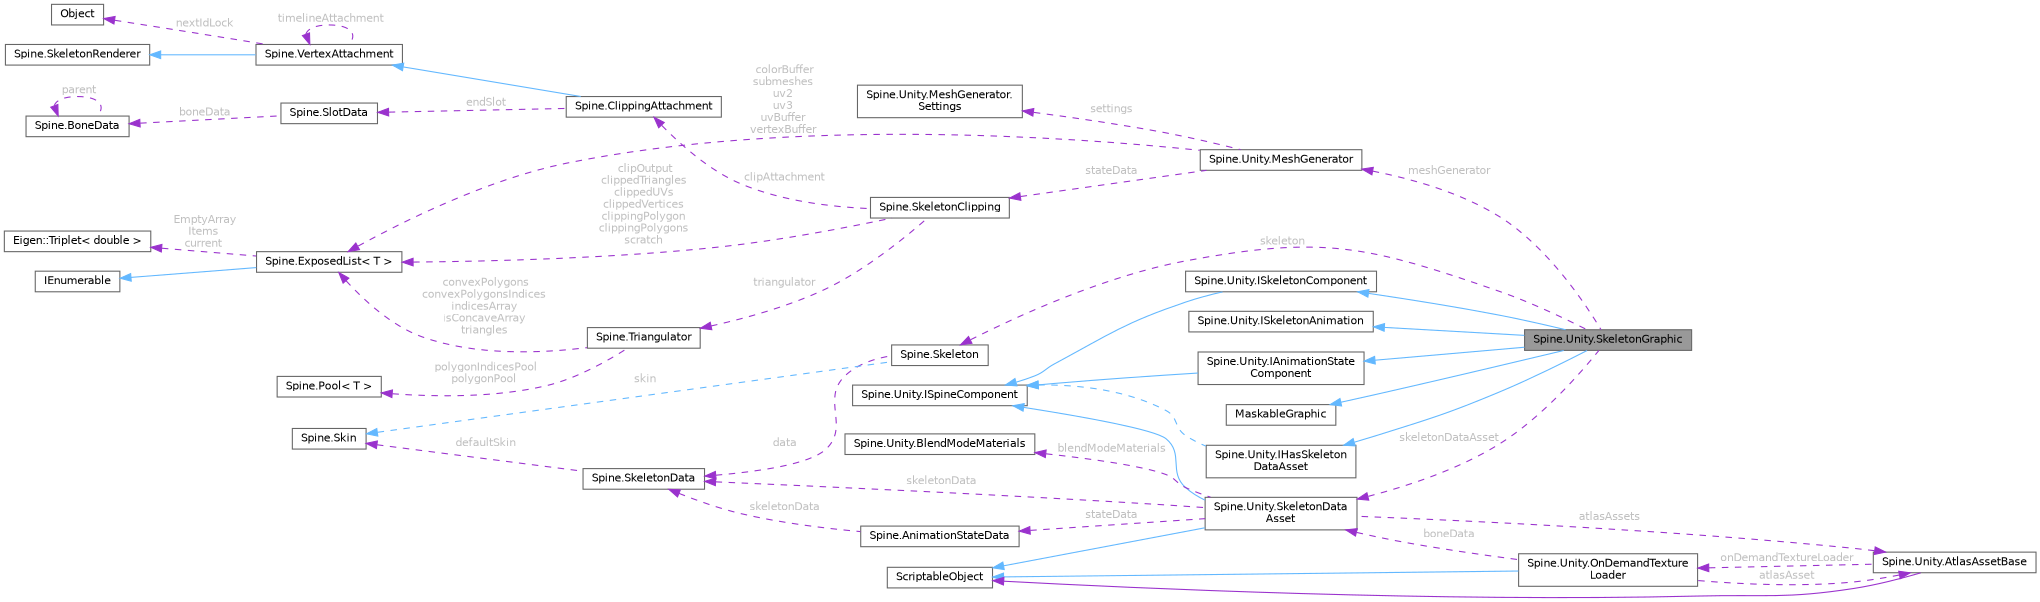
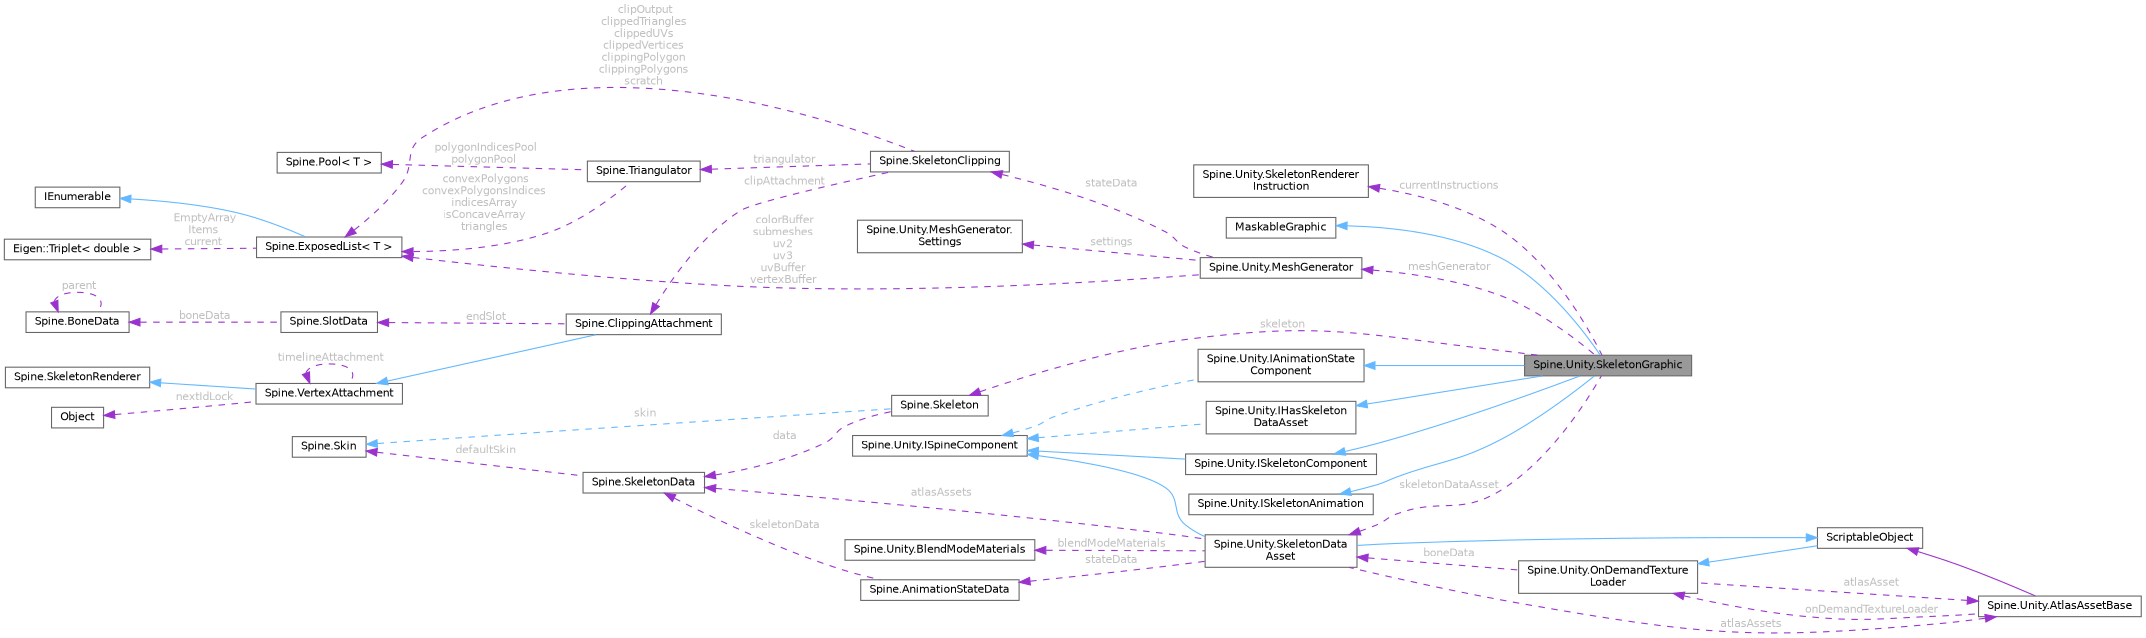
node "Spine.Unity.SkeletonRenderer Instruction": added
edge "Spine.Unity.IAnimationState Component" -> "Spine.Unity.ISpineComponent": style solid -> dashed
edge "Spine.Unity.SkeletonData Asset" -> "Spine.SkeletonData": label " skeletonData" -> " atlasAssets"
edge "Spine.Unity.OnDemandTexture Loader" -> "ScriptableObject": reversed
